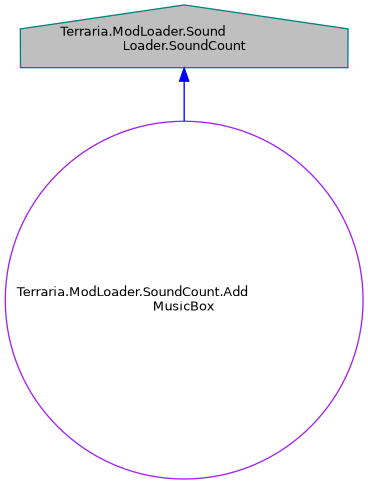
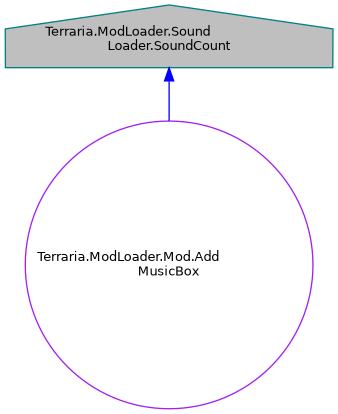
node "Terraria.ModLoader.SoundCount.Add MusicBox": label "Terraria.ModLoader.SoundCount.Add MusicBox" -> "Terraria.ModLoader.Mod.Add MusicBox"
